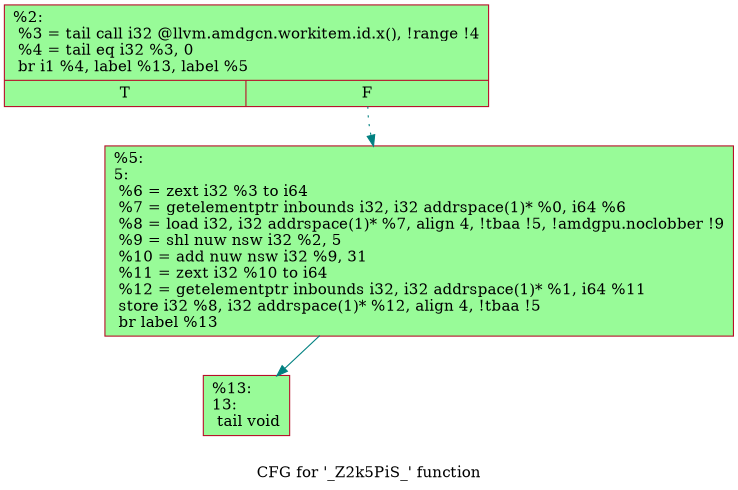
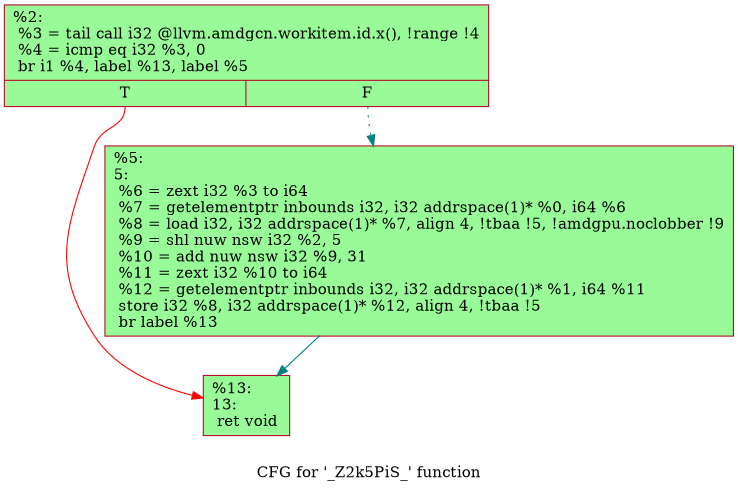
node "%2:": text "%4 = tail eq i32 %3, 0" -> "%4 = icmp eq i32 %3, 0"
edge "%2:" -> "%13:": added
node "%13:": text "tail void" -> "ret void"
